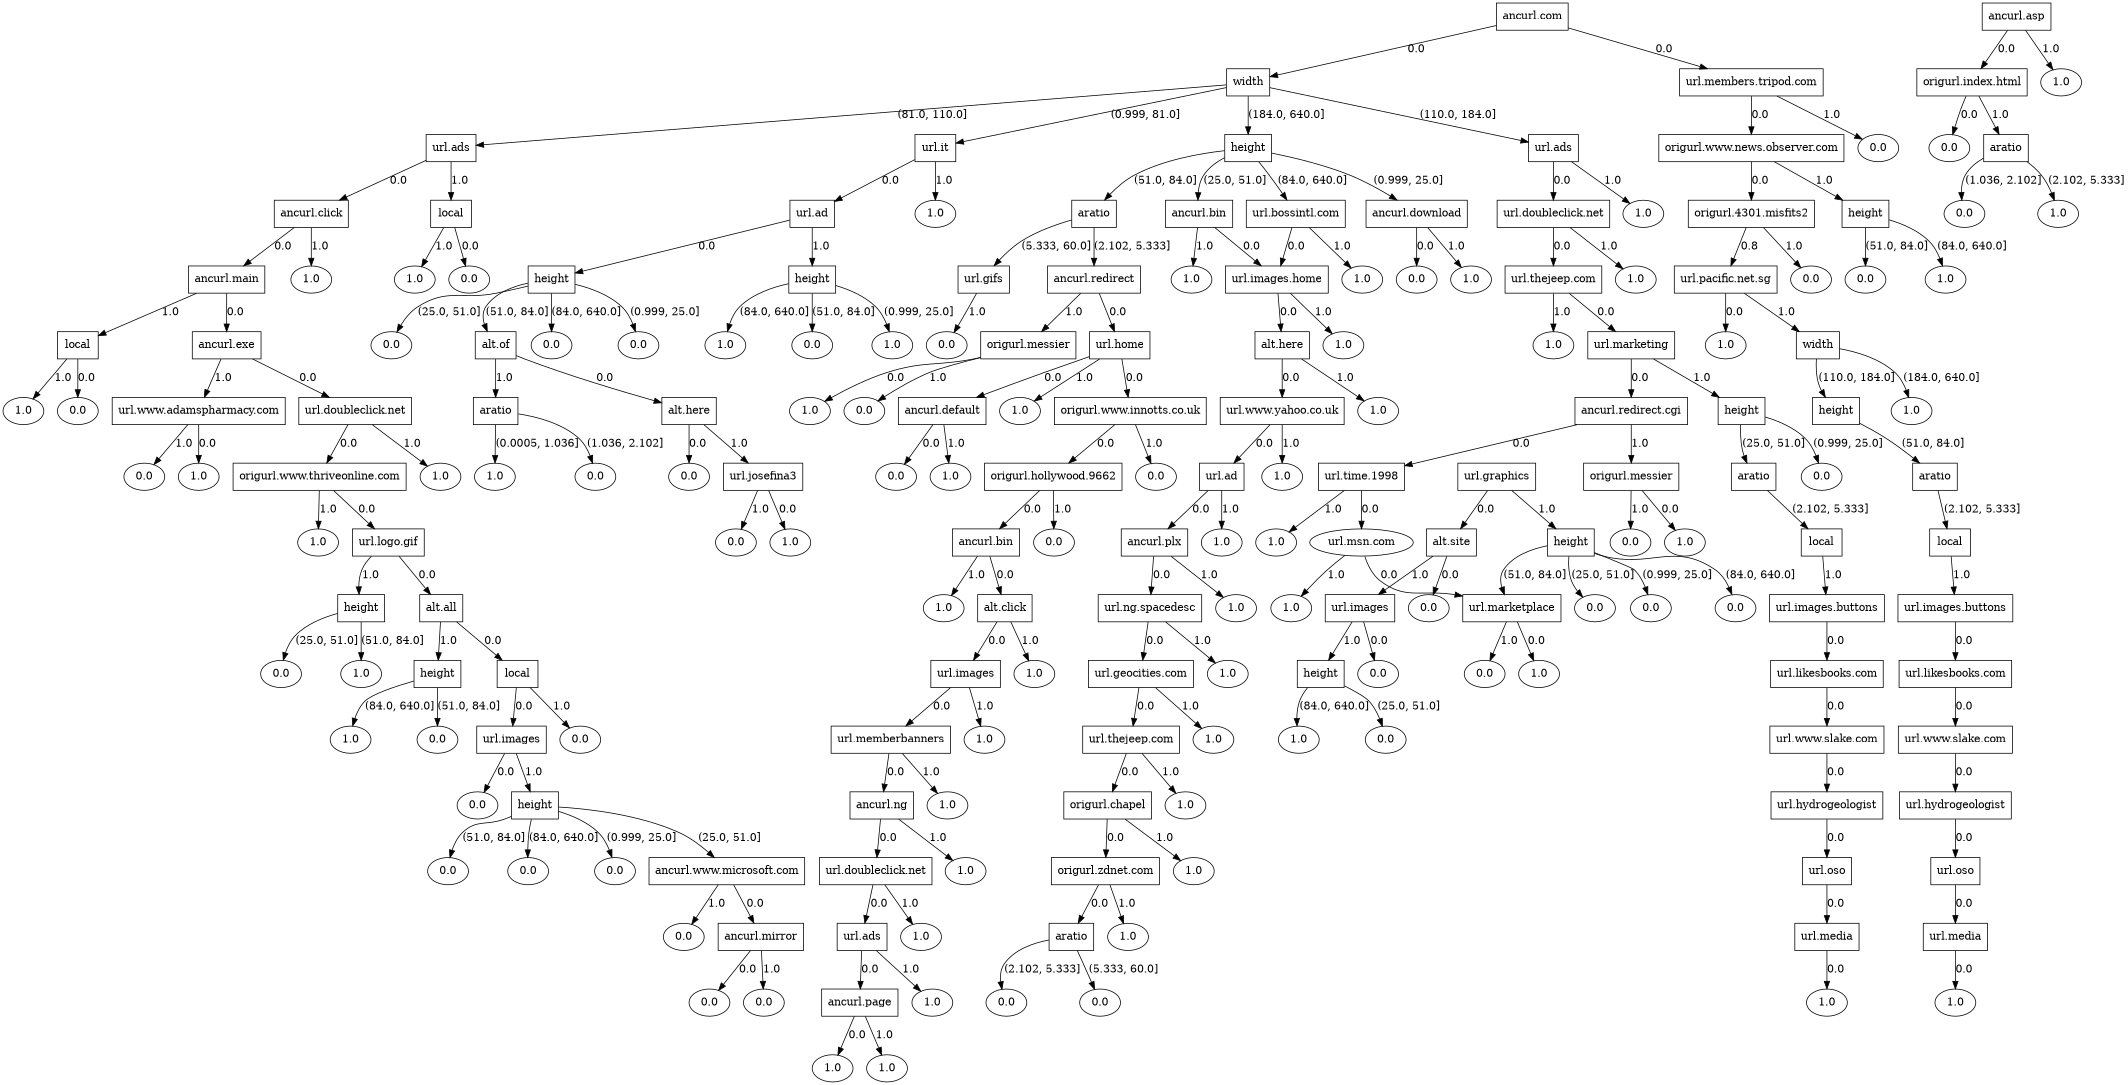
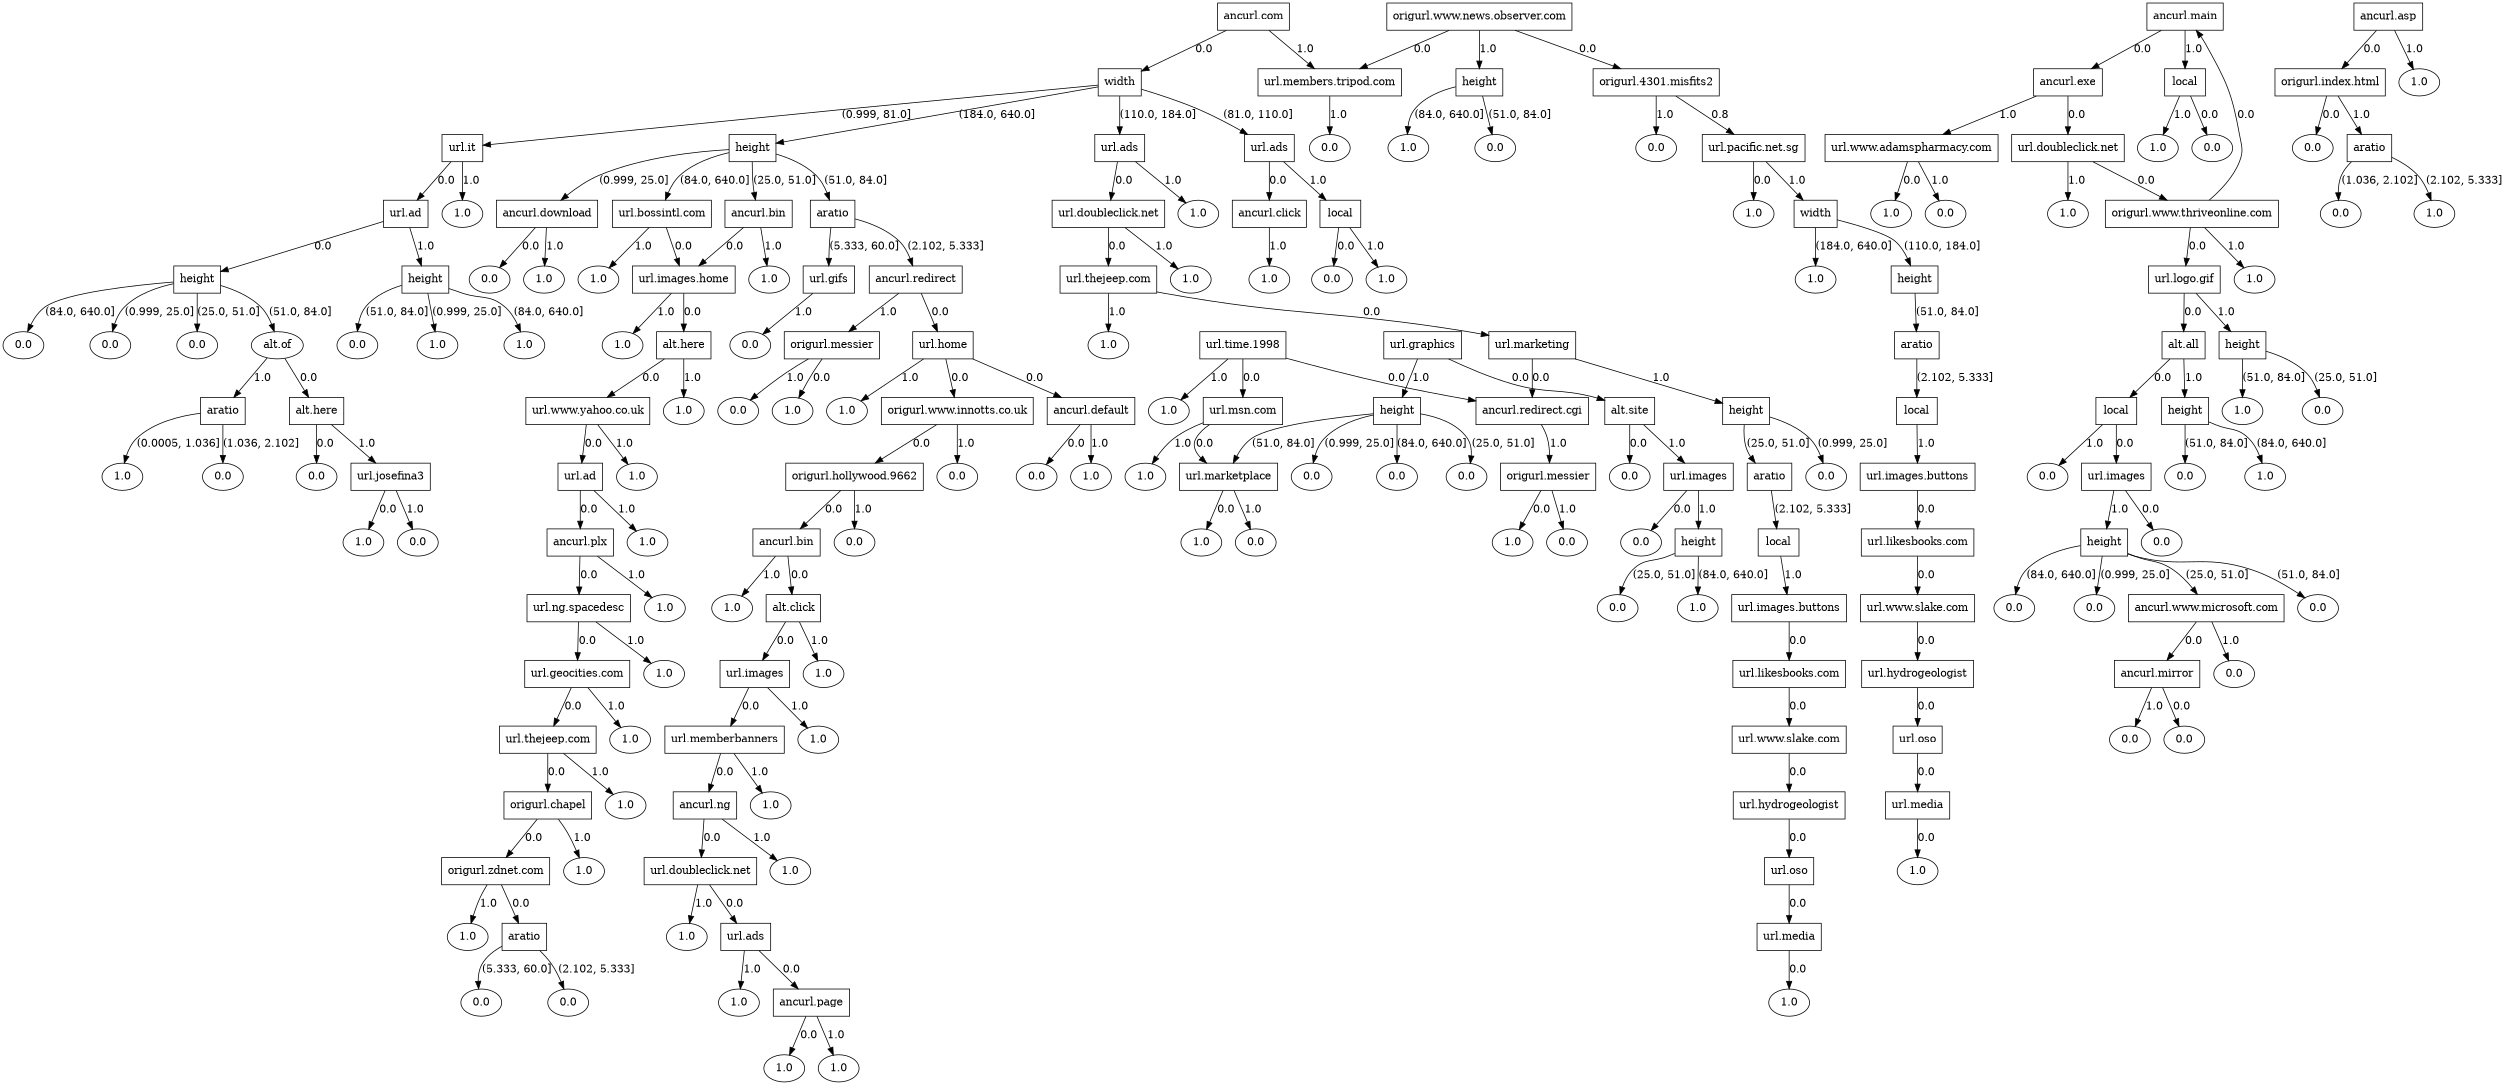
edge "ancurl.com" -> "url.members.tripod.com": label "0.0" -> "1.0"
edge "url.members.tripod.com" -> "origurl.www.news.observer.com": reversed
edge "ancurl.click" -> "ancurl.main": now "origurl.www.thriveonline.com" -> "ancurl.main"
node "alt.of": shape box -> ellipse
edge "ancurl.redirect.cgi" -> "url.time.1998": reversed
node "url.msn.com": shape ellipse -> box
